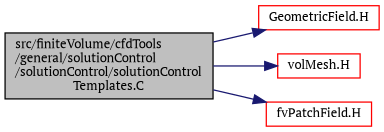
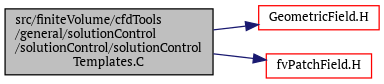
node "volMesh.H": removed
